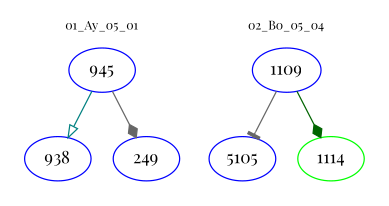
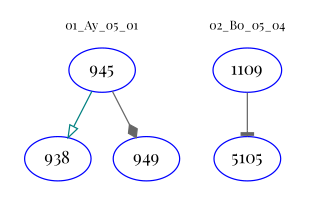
node "249": label "249" -> "949"
node "1114": removed
